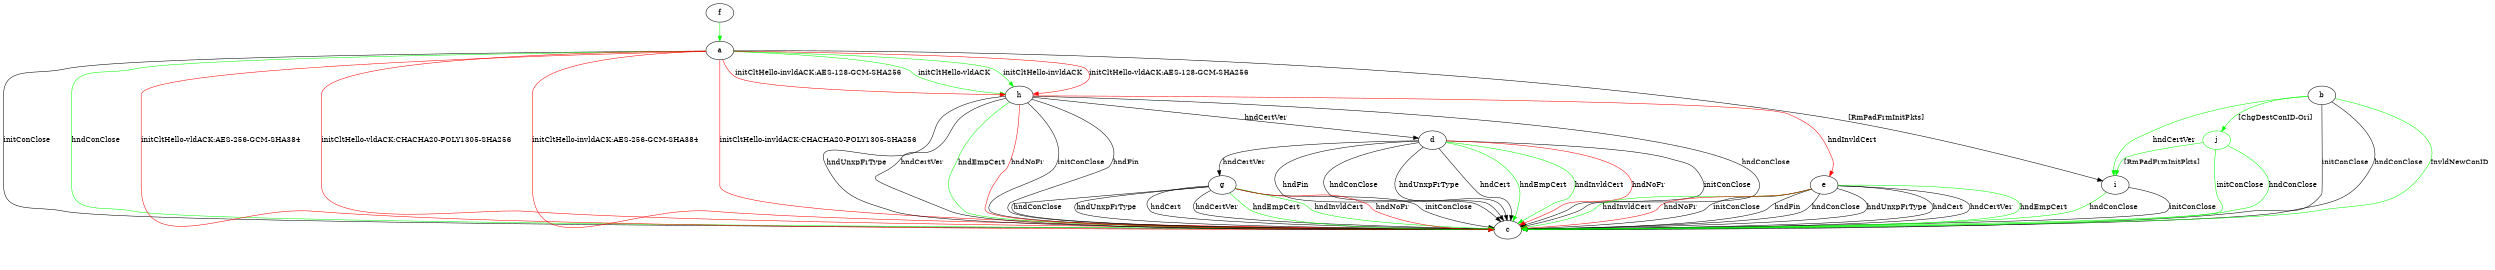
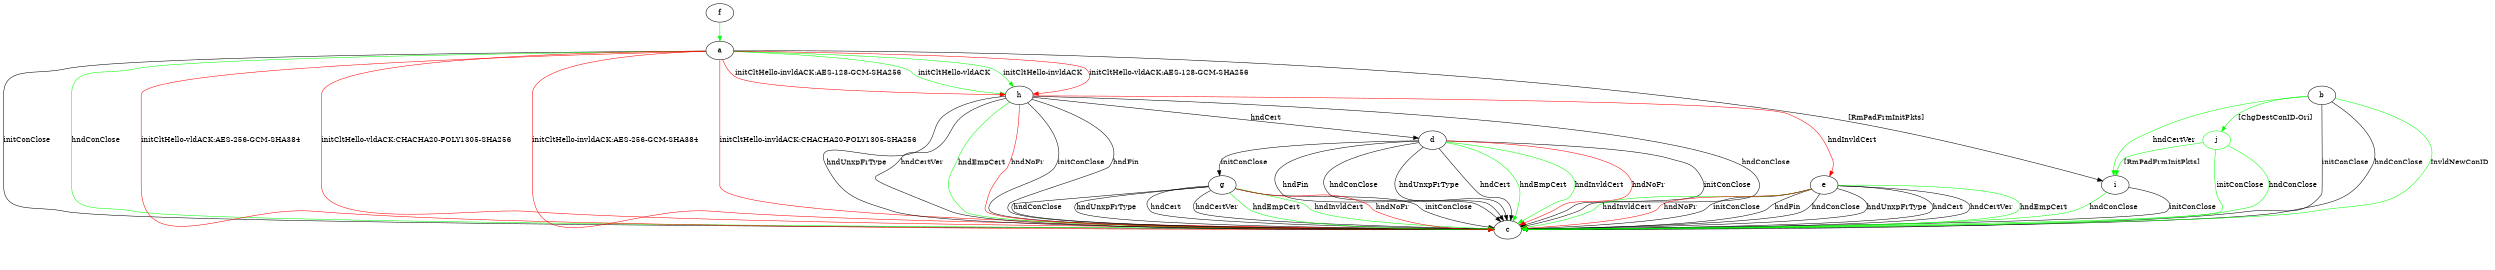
edge "h" -> "d": label "hndCertVer " -> "hndCert "
edge "d" -> "g": label "hndCertVer " -> "initConClose "
